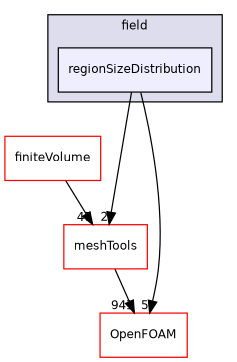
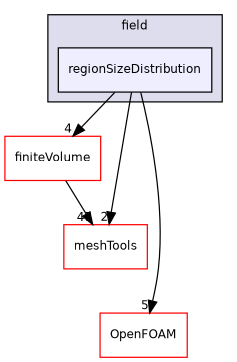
edge "regionSizeDistribution" -> "finiteVolume": added
edge "meshTools" -> "OpenFOAM": removed
